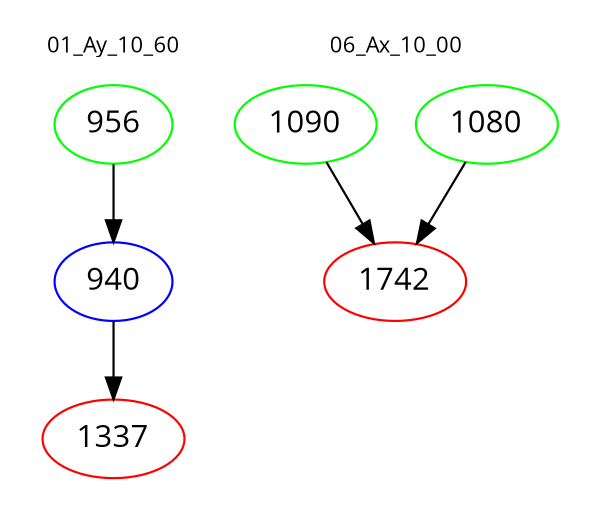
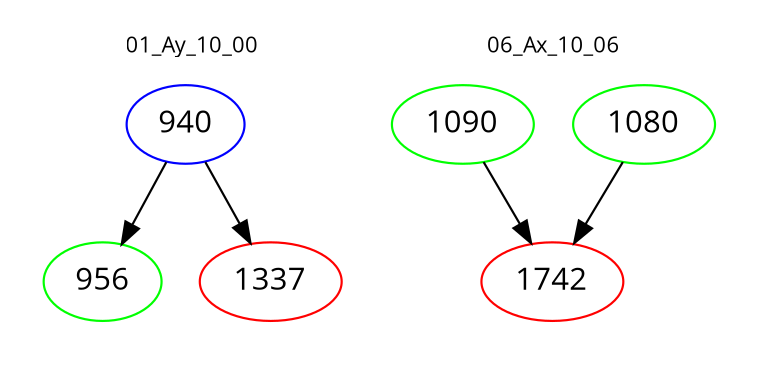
cluster "01_Ay_10_60": label "01_Ay_10_60" -> "01_Ay_10_00"
cluster "06_Ax_10_00": label "06_Ax_10_00" -> "06_Ax_10_06"
edge "956" -> "940": reversed
